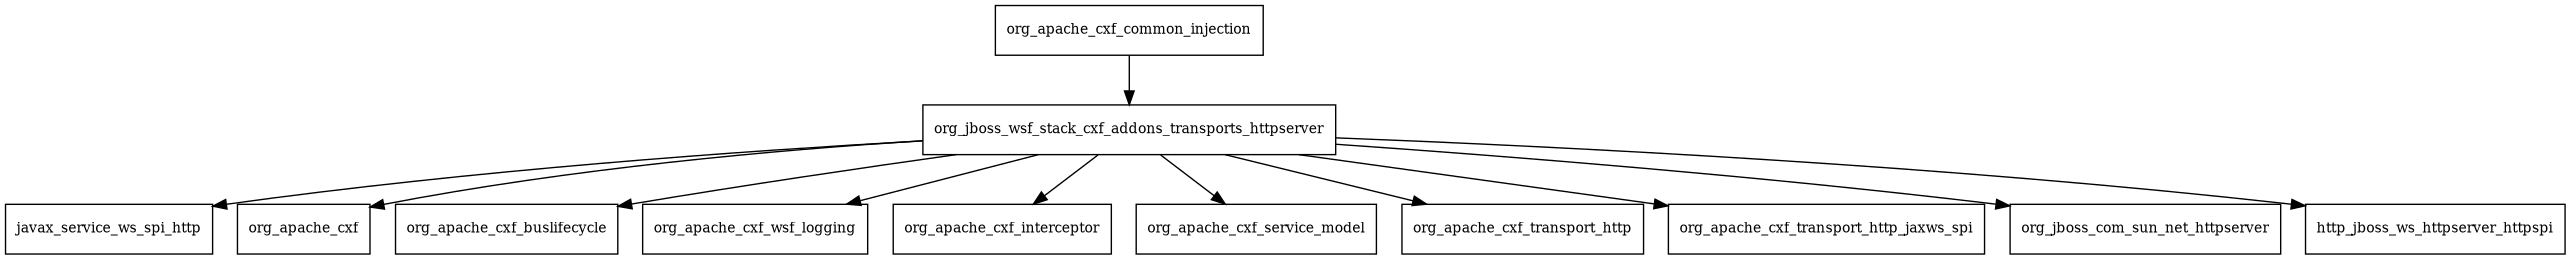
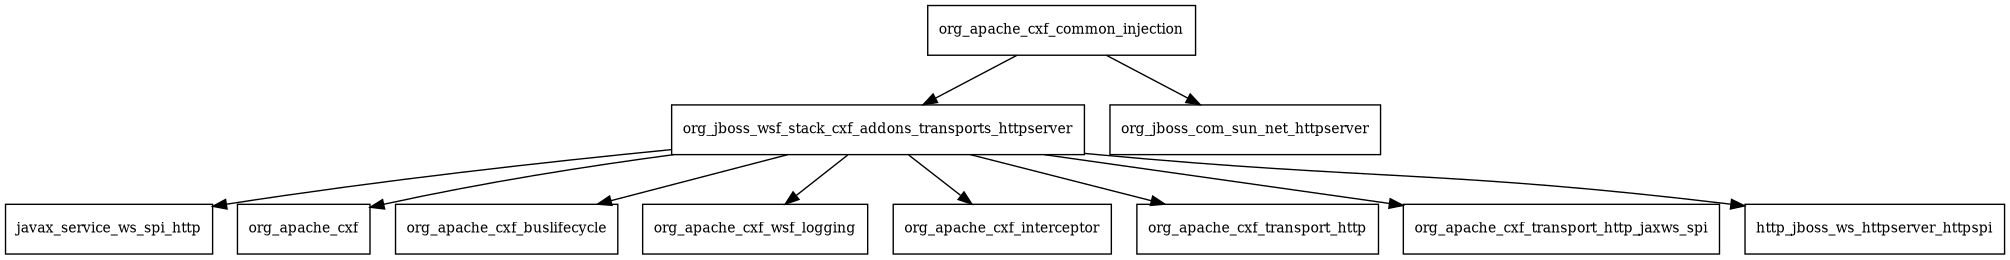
edge "org_jboss_wsf_stack_cxf_addons_transports_httpserver" -> "org_jboss_com_sun_net_httpserver": now "org_apache_cxf_common_injection" -> "org_jboss_com_sun_net_httpserver"
node "org_apache_cxf_service_model": removed
